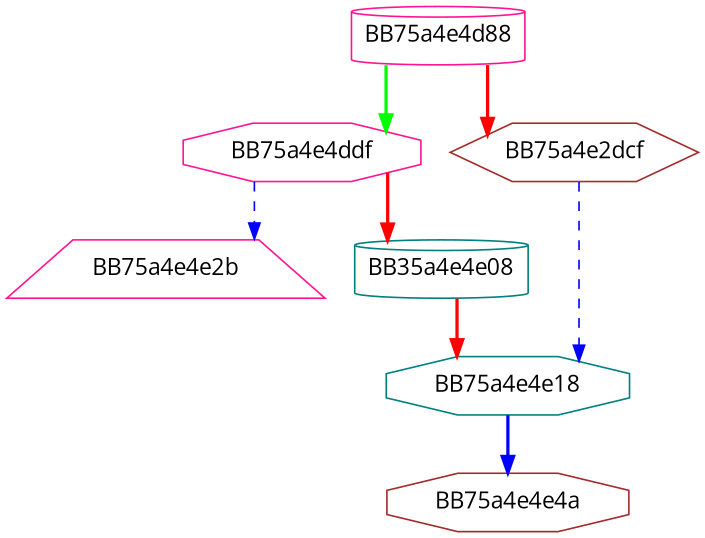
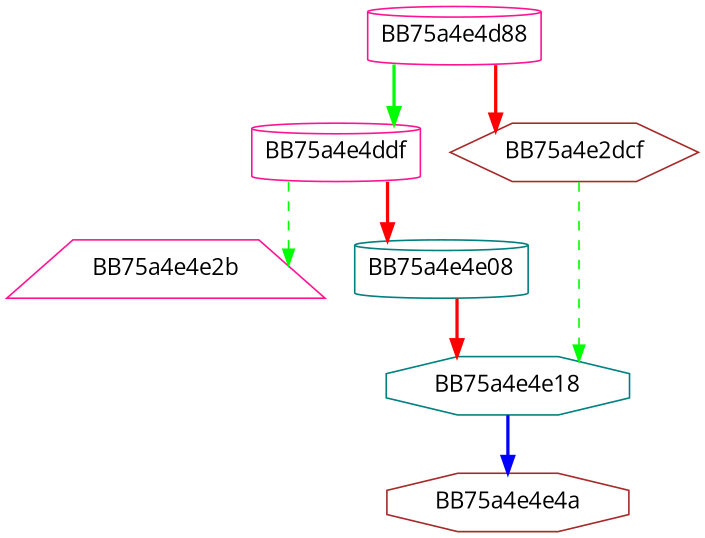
node "BB75a4e4ddf": shape octagon -> cylinder
edge "BB75a4e4ddf" -> "BB75a4e4e2b": color blue -> green
edge "BB75a4e2dcf" -> "BB75a4e4e18": color blue -> green
node "BB35a4e4e08": label "BB35a4e4e08" -> "BB75a4e4e08"
